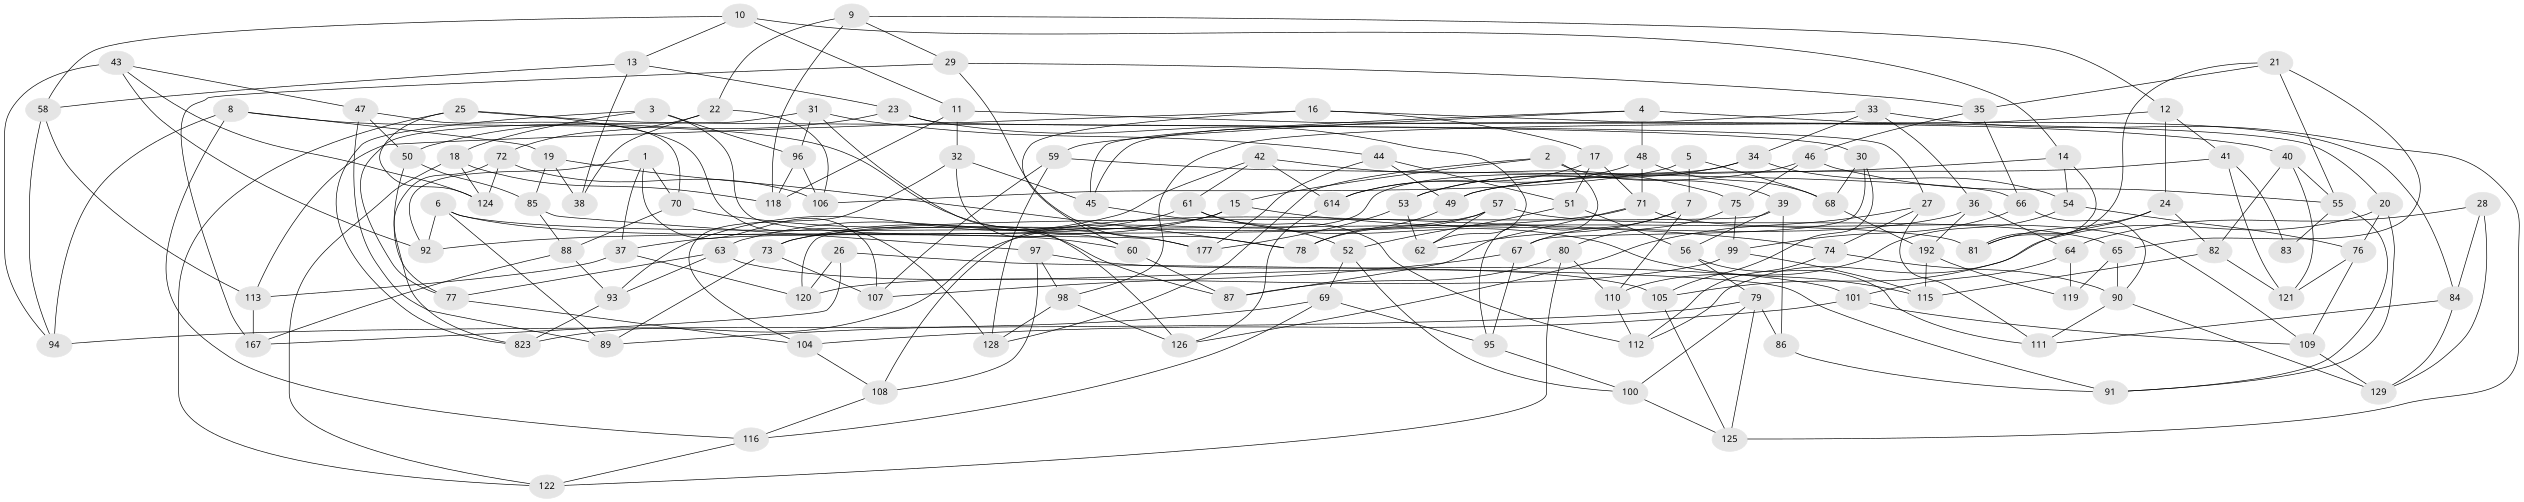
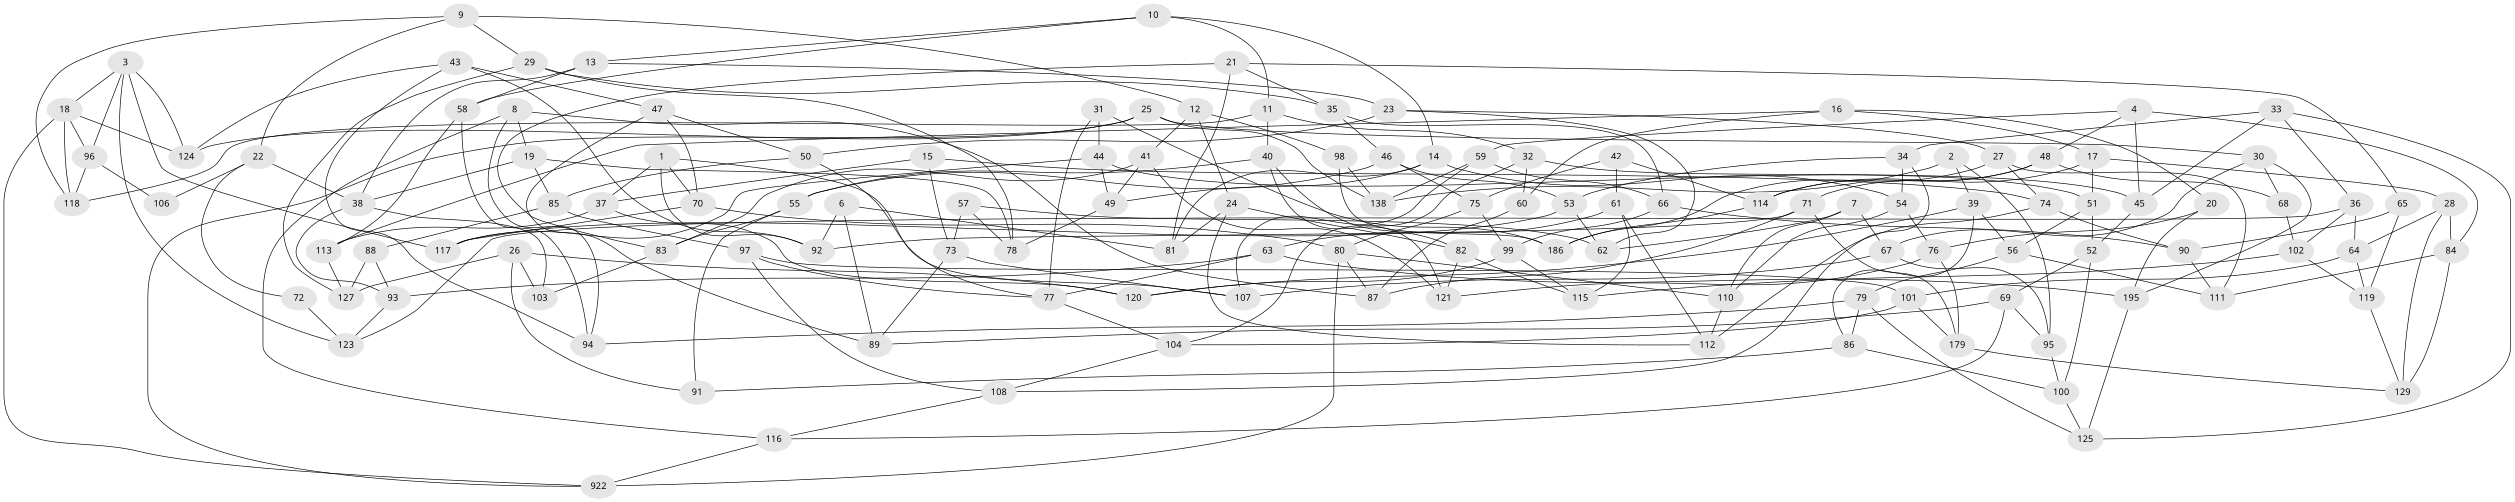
edge "21" -- "55": now "21" -- "83"
edge "31" -- "96": now "18" -- "96"
node "5": removed
edge "2" -- "15": removed
edge "72" -- "124": now "3" -- "124"
edge "72" -- "106": removed
edge "17" -- "71": now "17" -- "28"
node "614": label "614" -> "114"
edge "42" -- "93": now "38" -- "93"
edge "57" -- "65": removed
edge "70" -- "88": now "70" -- "80"
edge "6" -- "60": removed
node "177": label "177" -> "117"
node "192": label "192" -> "102"
edge "97" -- "98": now "97" -- "77"
node "103": added
node "105": label "105" -> "195"
node "167": label "167" -> "127"
node "823": label "823" -> "123"
node "128": label "128" -> "138"
node "126": label "126" -> "186"
edge "79" -- "100": now "86" -- "100"
node "109": label "109" -> "179"
edge "90" -- "129": now "119" -- "129"
edge "20" -- "91": removed
node "122": label "122" -> "922"
